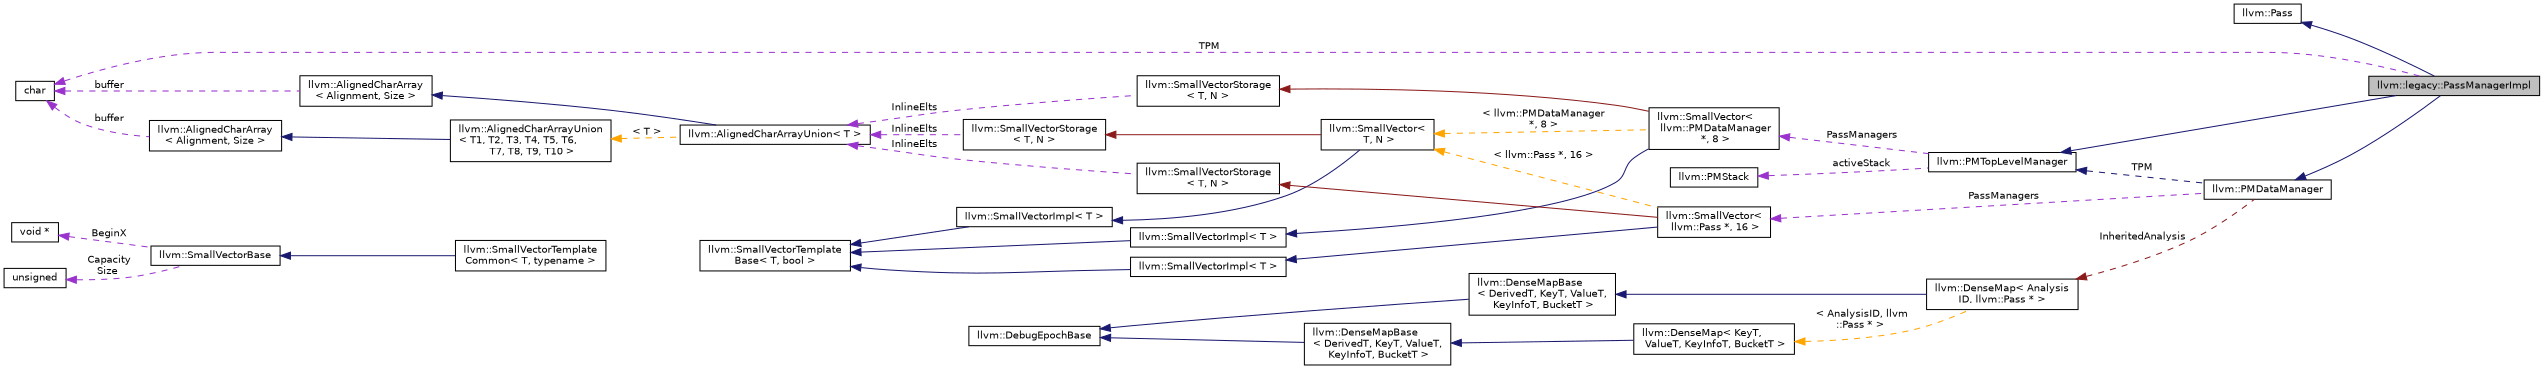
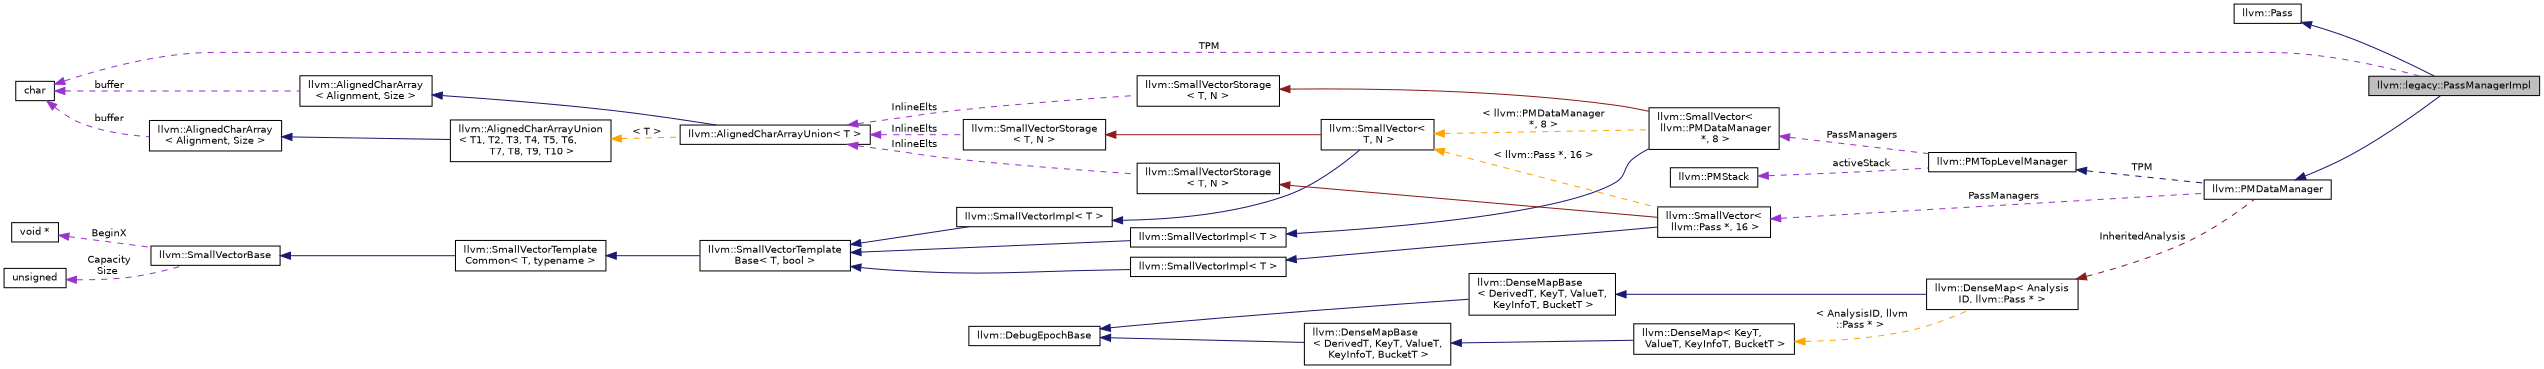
edge "llvm::legacy::PassManagerImpl" -> "llvm::PMTopLevelManager": removed
edge "llvm::SmallVectorTemplate Base< T, bool >" -> "llvm::SmallVectorTemplate Common< T, typename >": added
